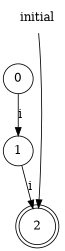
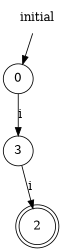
edge "initial" -> "2": now "initial" -> "0"
node "1": label "1" -> "3"
